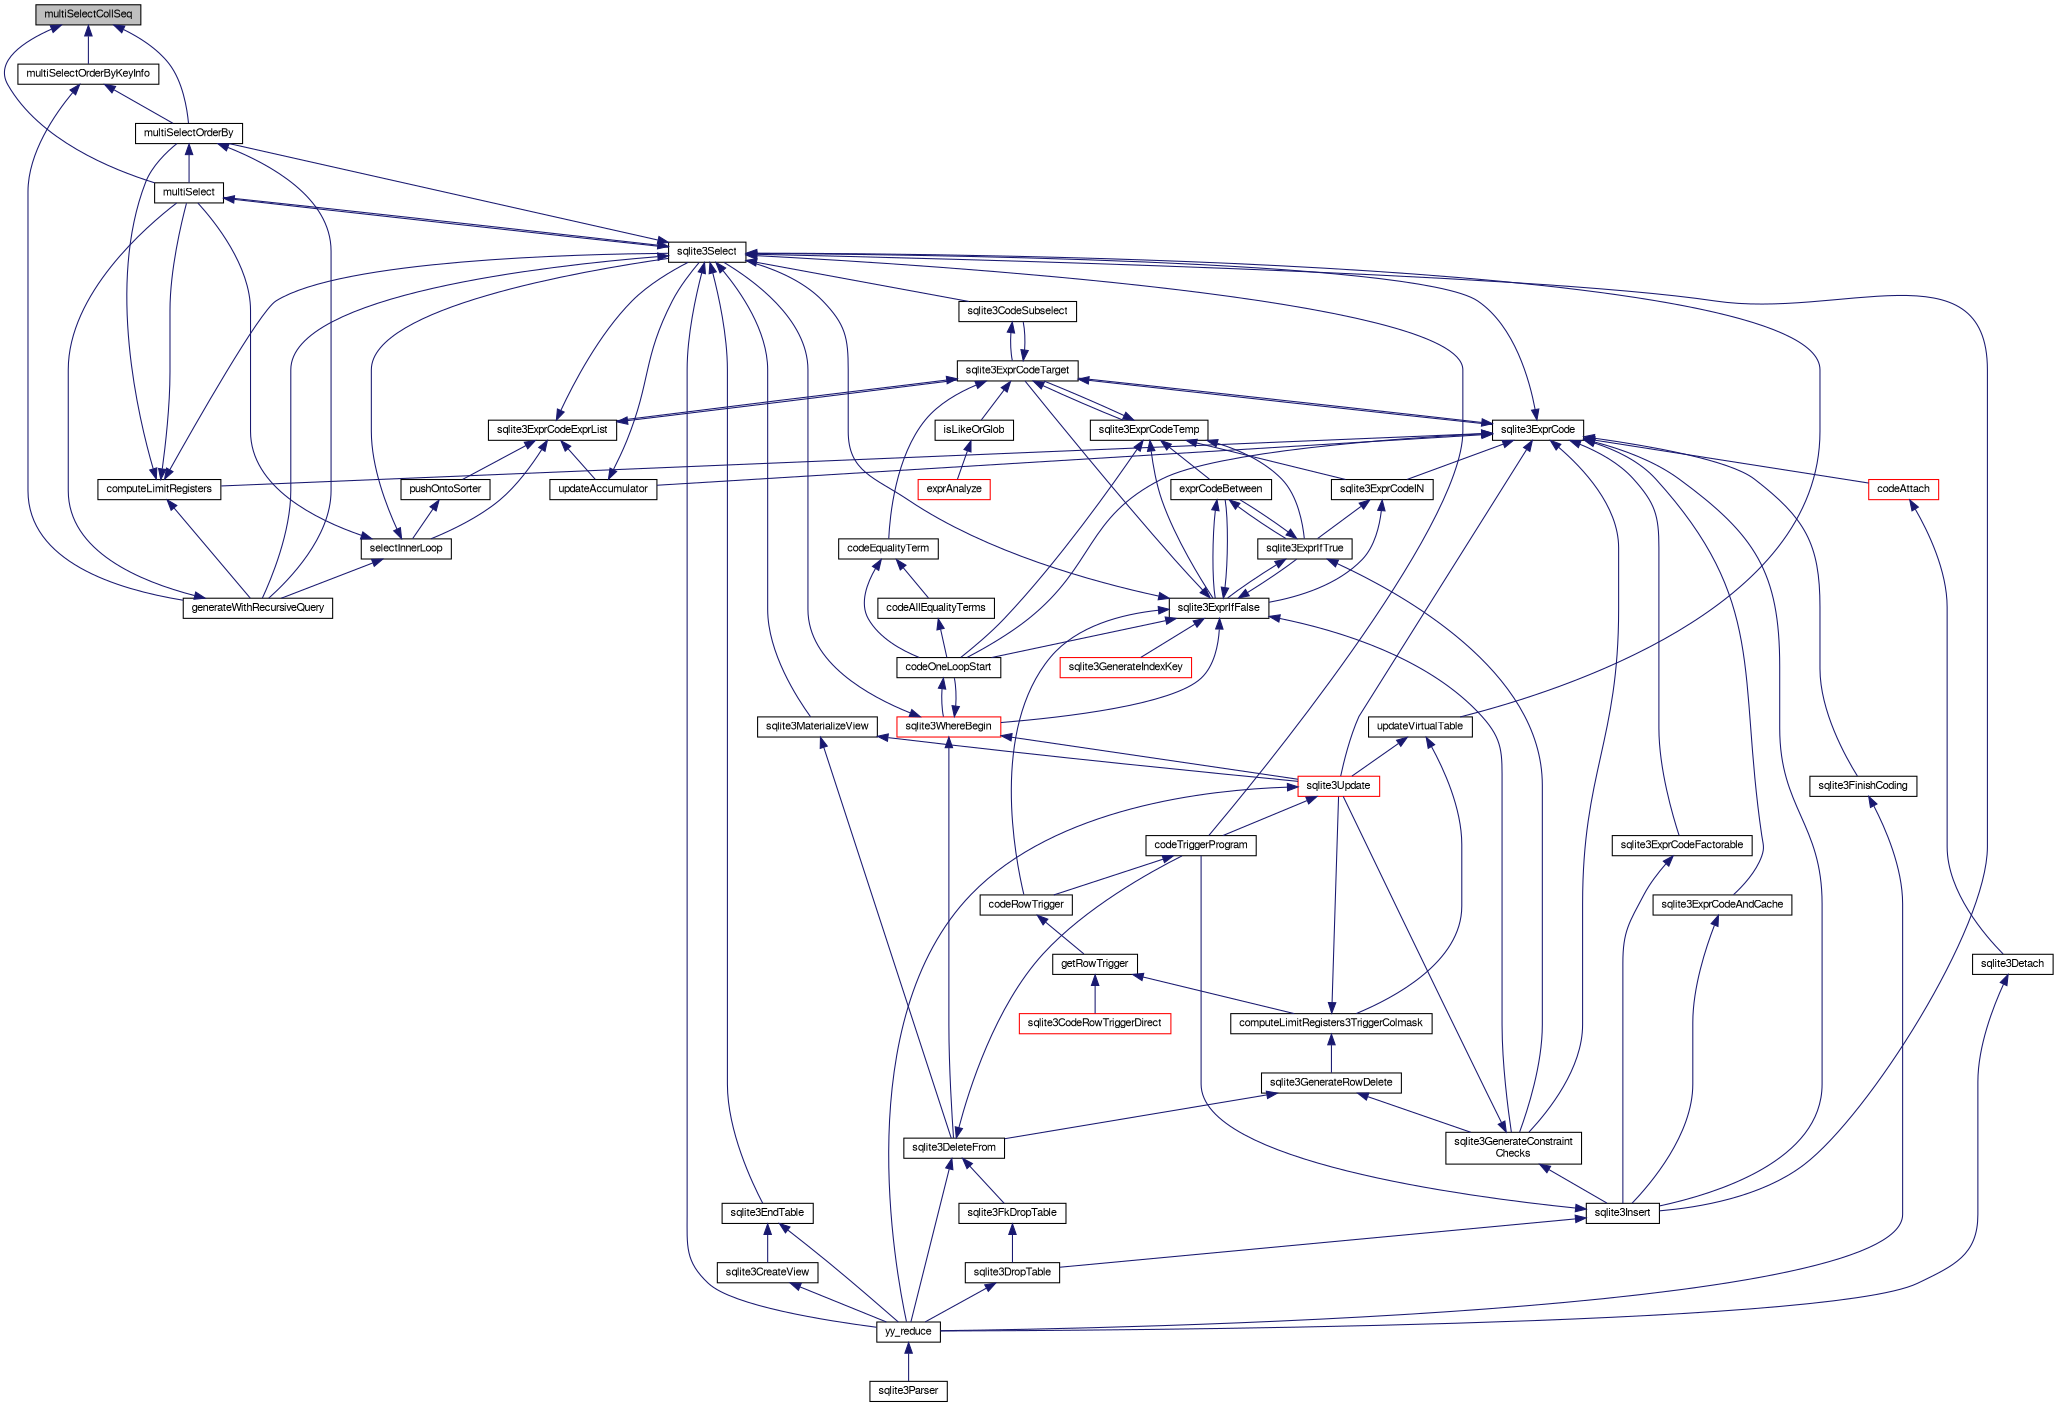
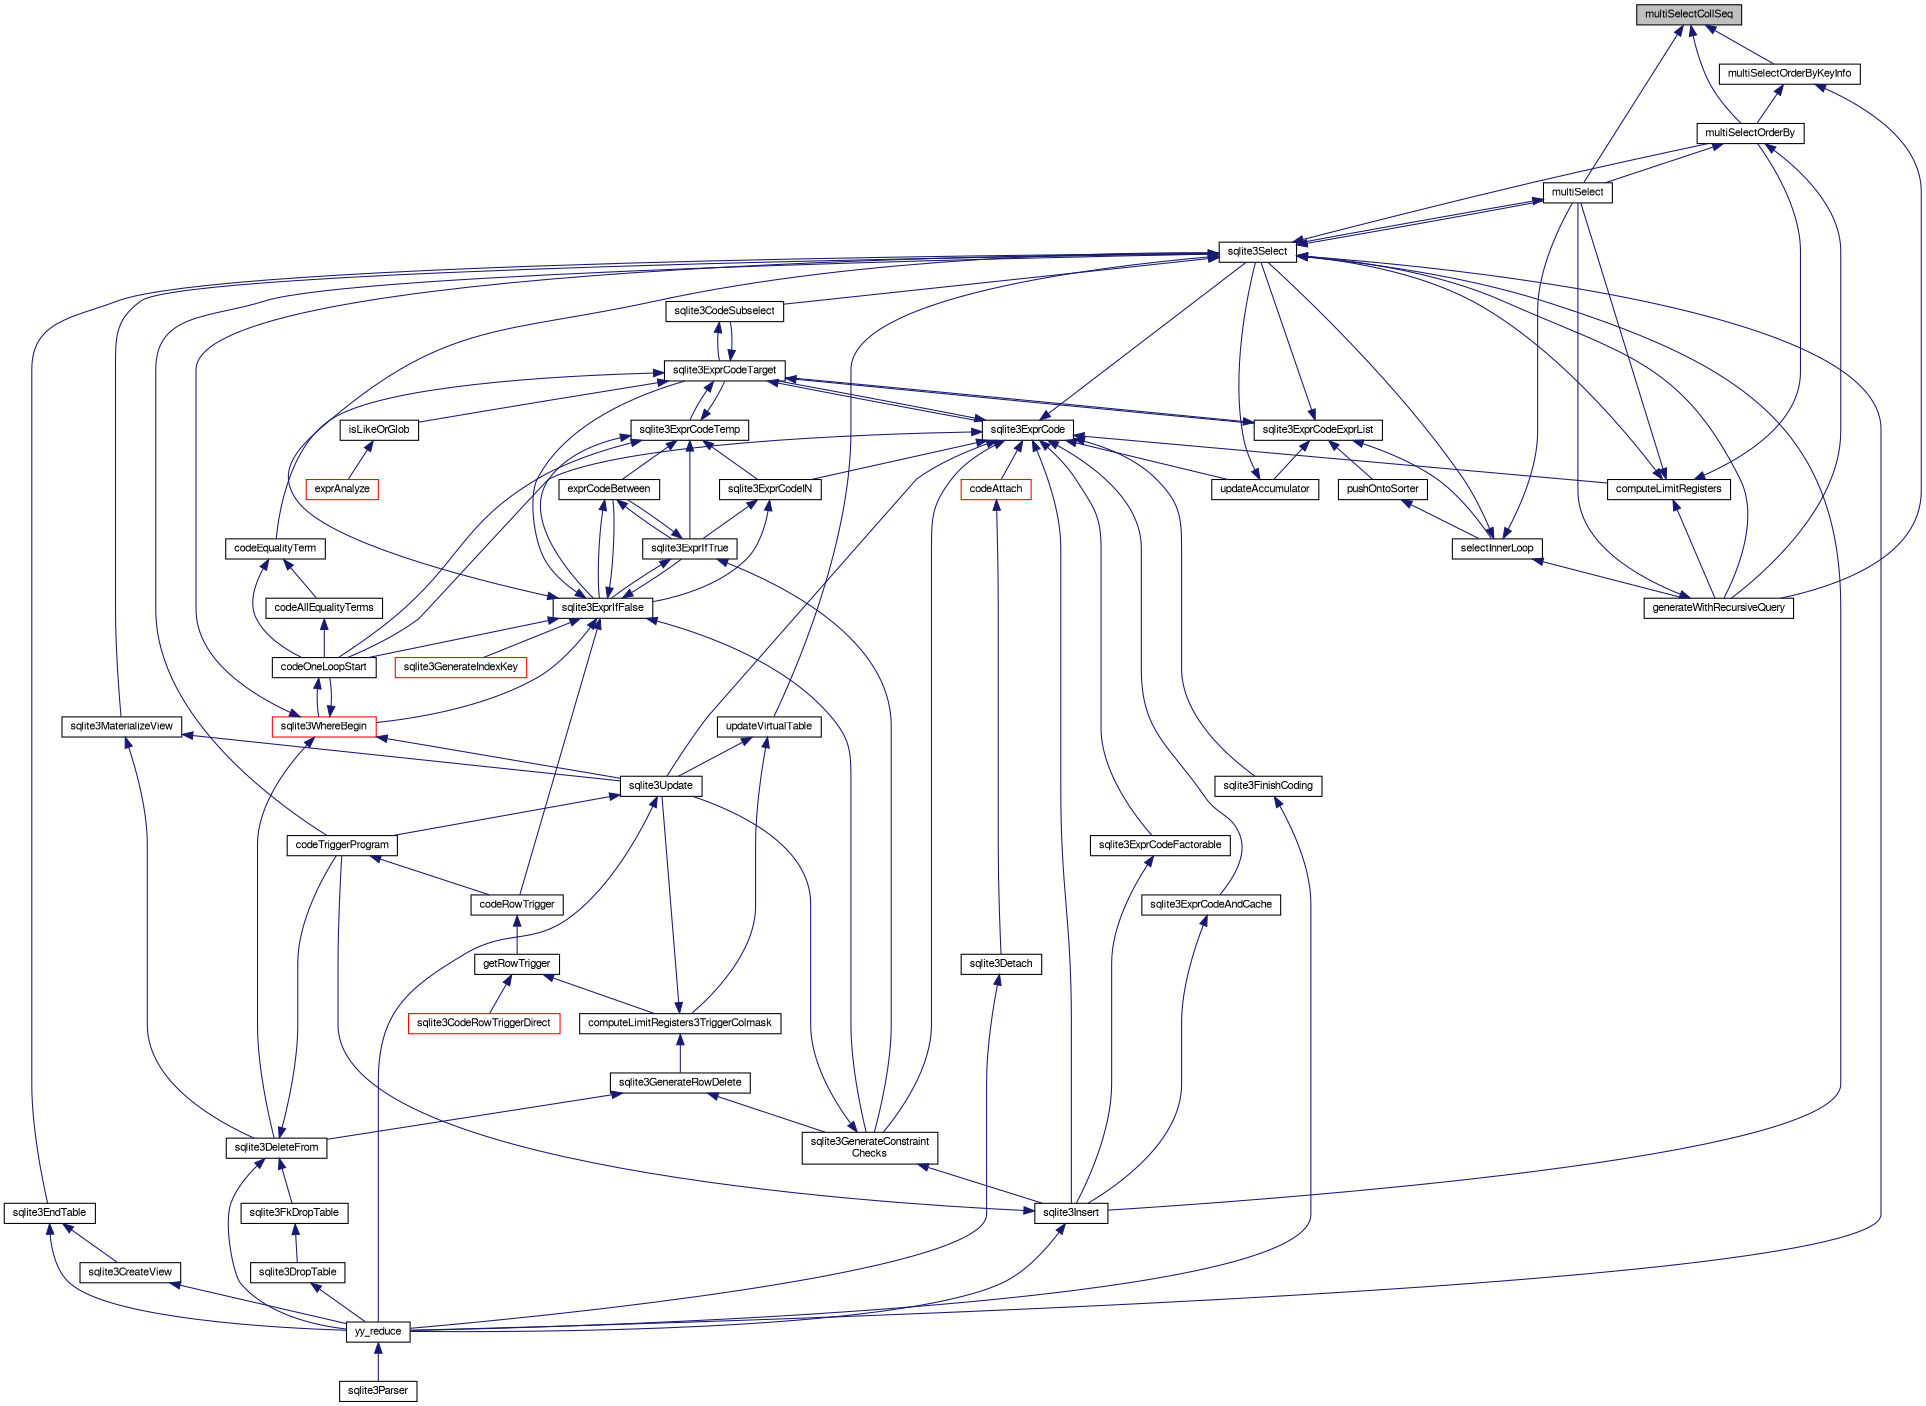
node "sqlite3Update": color red -> black
edge "sqlite3DropTable" -> "sqlite3Insert": now "yy_reduce" -> "sqlite3Insert"
